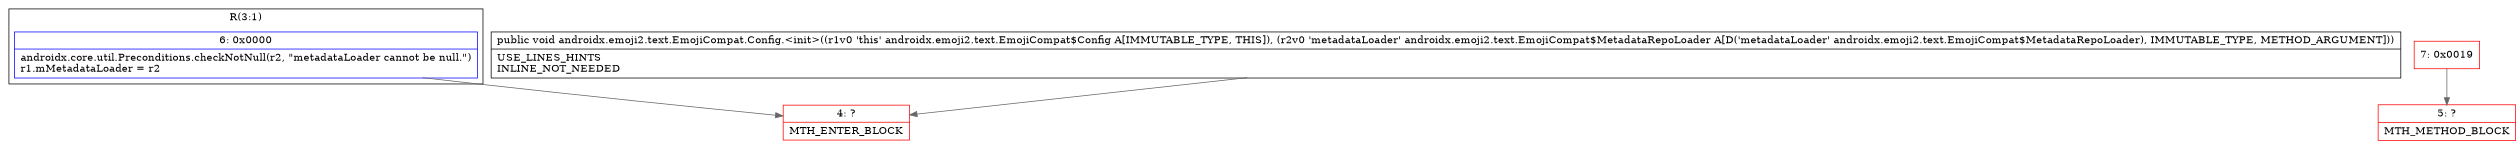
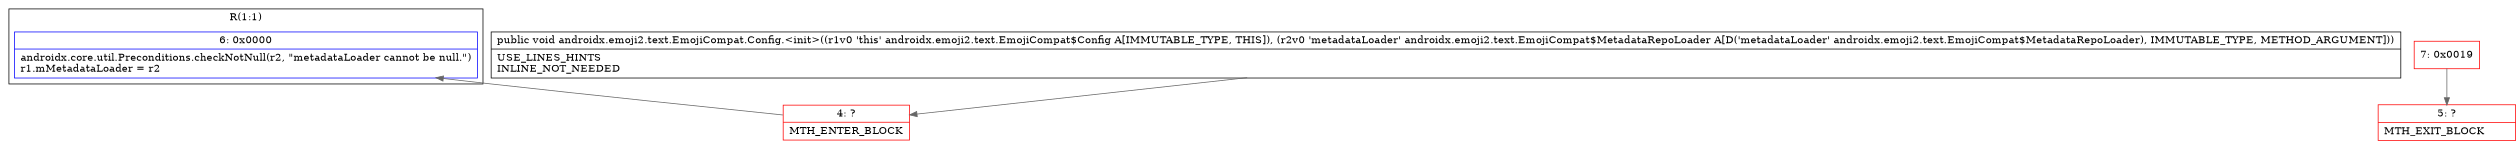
cluster "R(3:1)": label "R(3:1)" -> "R(1:1)"
edge "6: 0x0000" -> "4: ?": reversed
node "5: ?": text "MTH_METHOD_BLOCK" -> "MTH_EXIT_BLOCK"
